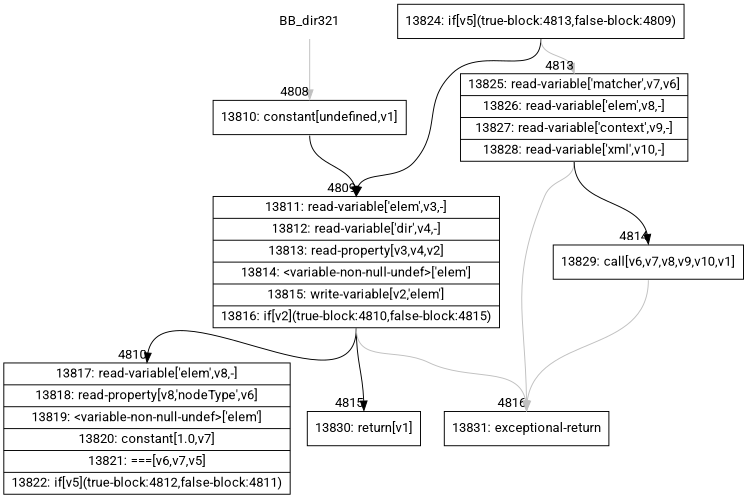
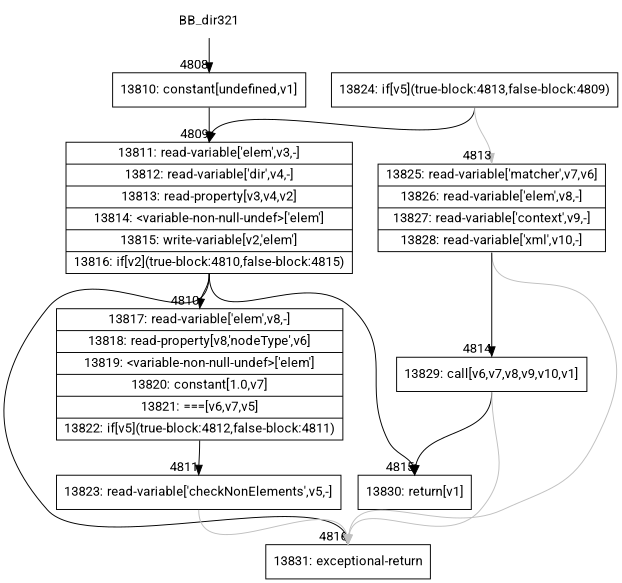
edge "BB_dir321" -> "13810: constant[undefined,v1]": color gray -> black
edge "13811: read-variable['elem',v3,-]" -> "13831: exceptional-return": color gray -> black
edge "13829: call[v6,v7,v8,v9,v10,v1]" -> "13830: return[v1]": added
node "13823: read-variable['checkNonElements',v5,-]": added
